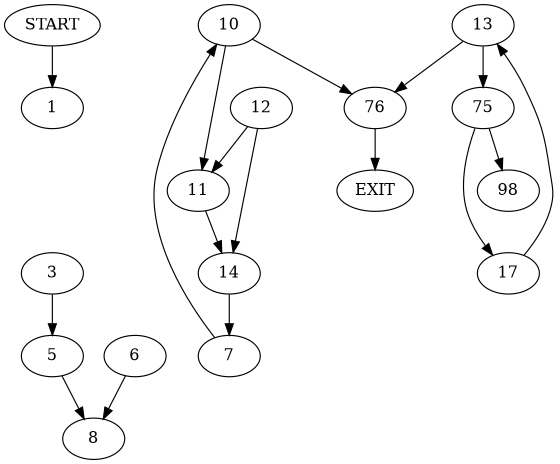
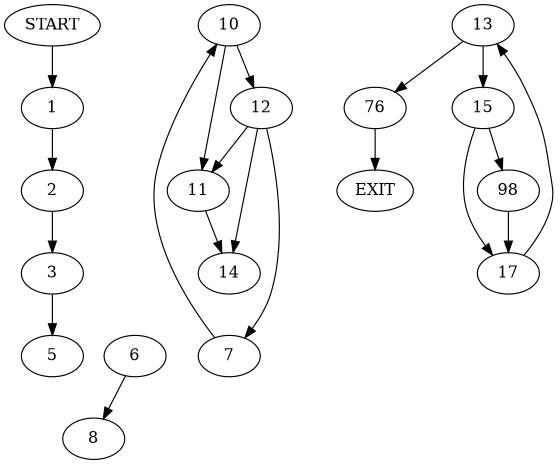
edge "10" -> "76": now "10" -> "12"
node "75": label "75" -> "15"
node "2": added
edge "98" -> "17": added
edge "14" -> "7": now "12" -> "7"
edge "5" -> "8": removed
